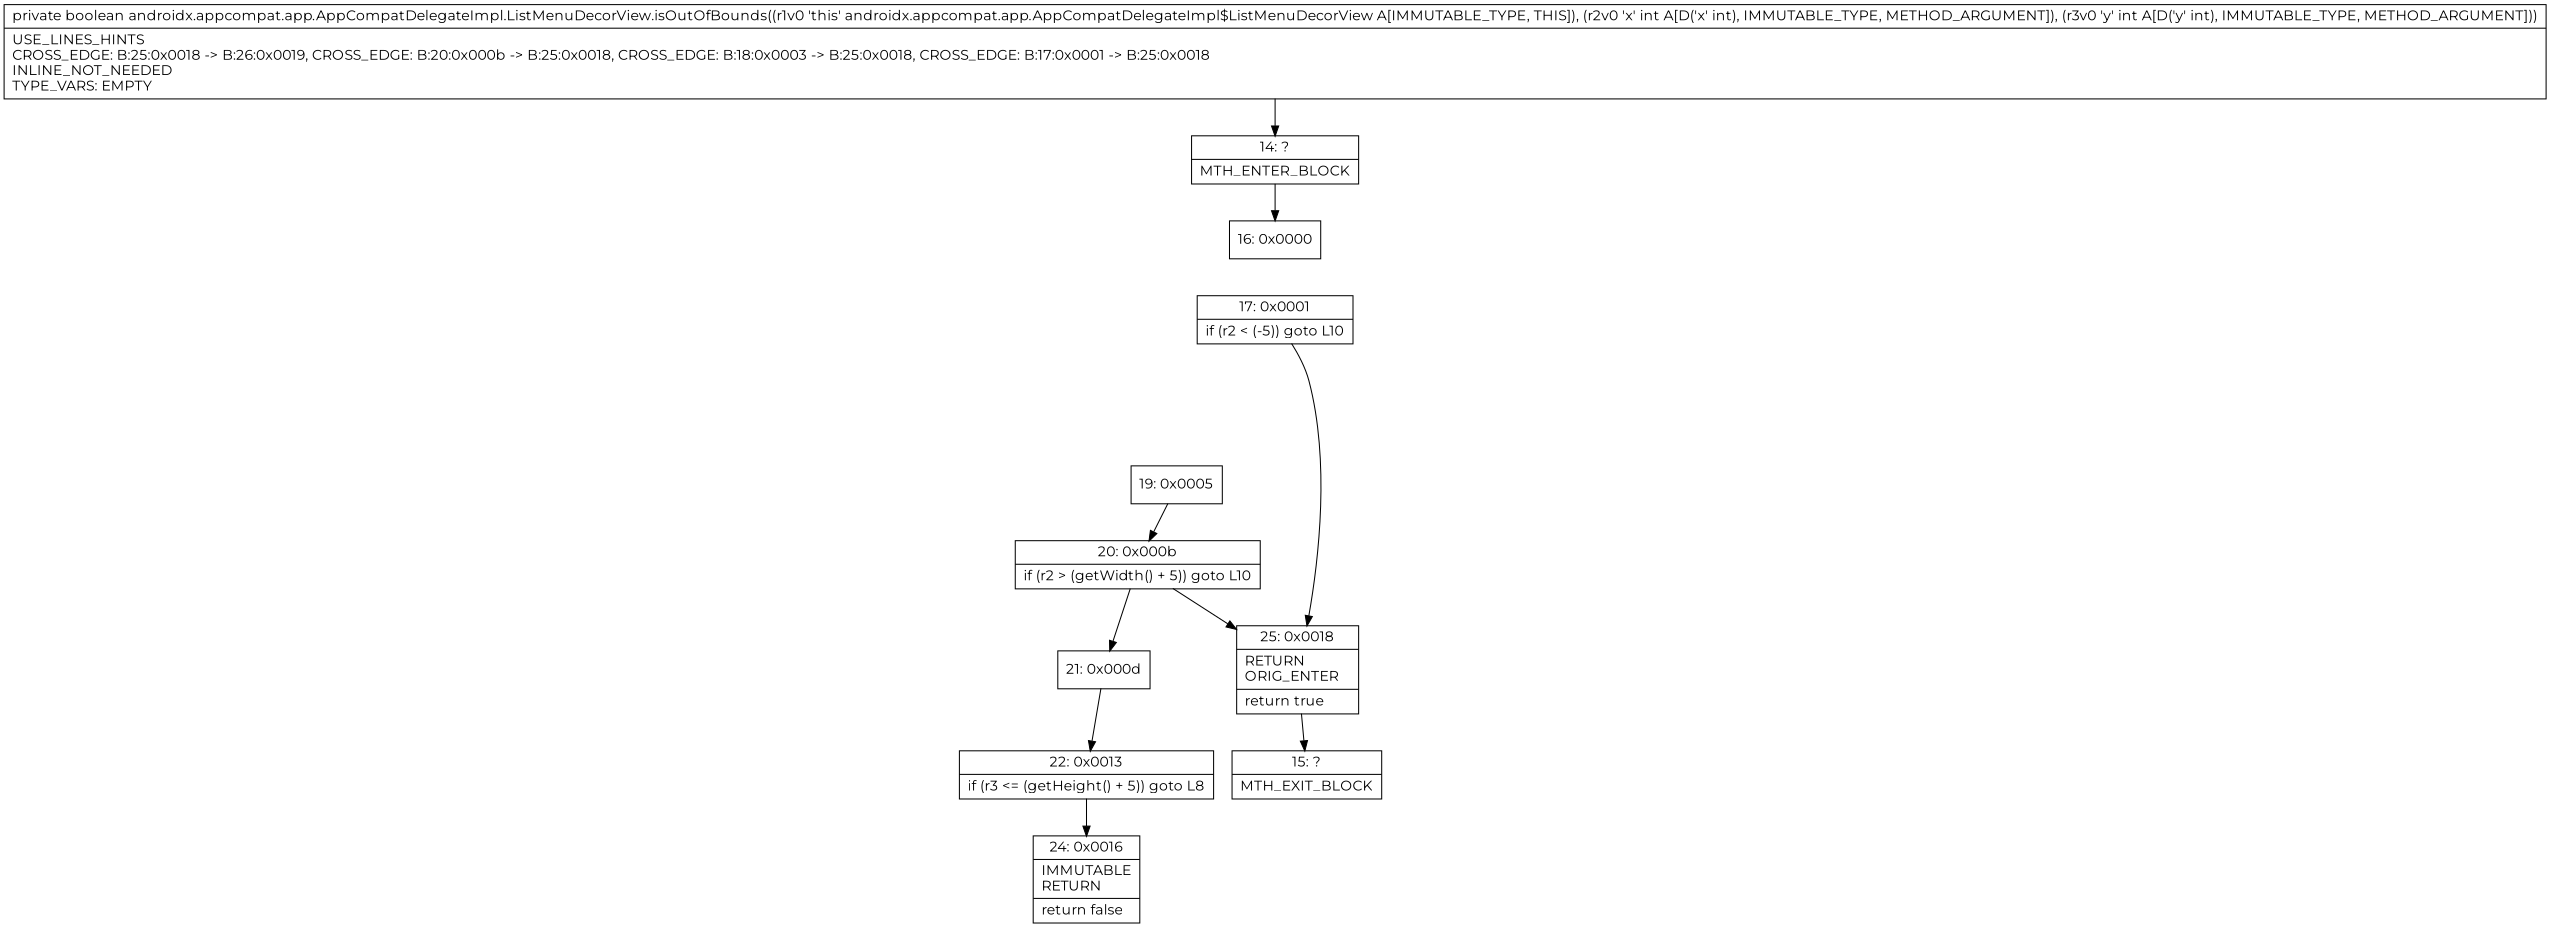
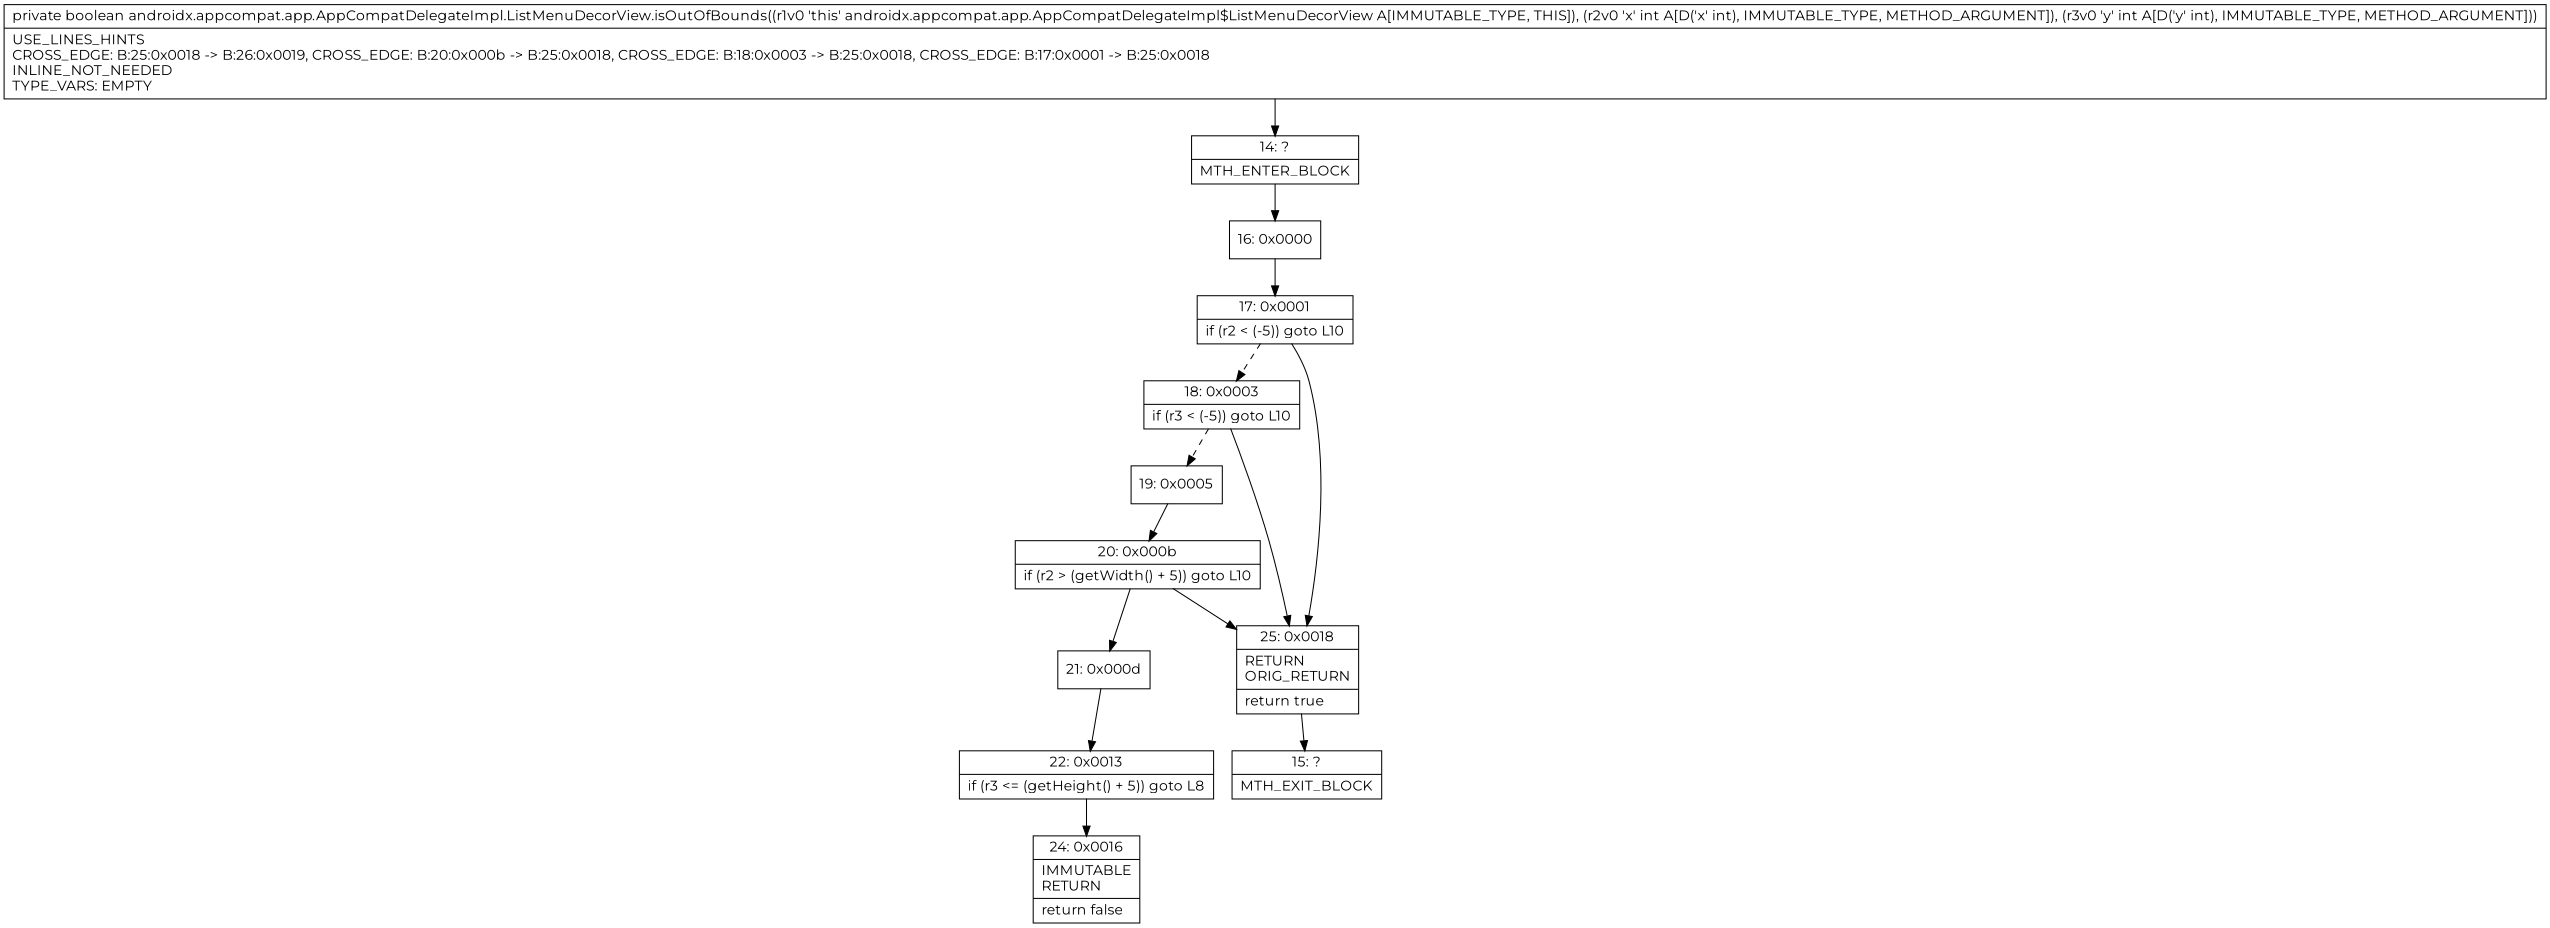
edge "16: 0x0000" -> "17: 0x0001": added
node "18: 0x0003": added
node "25: 0x0018": text "ORIG_ENTER" -> "ORIG_RETURN"
